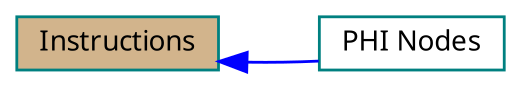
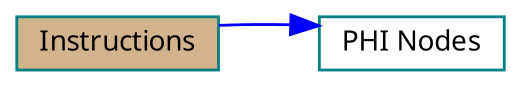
edge "PHI Nodes" -> "Instructions": reversed
